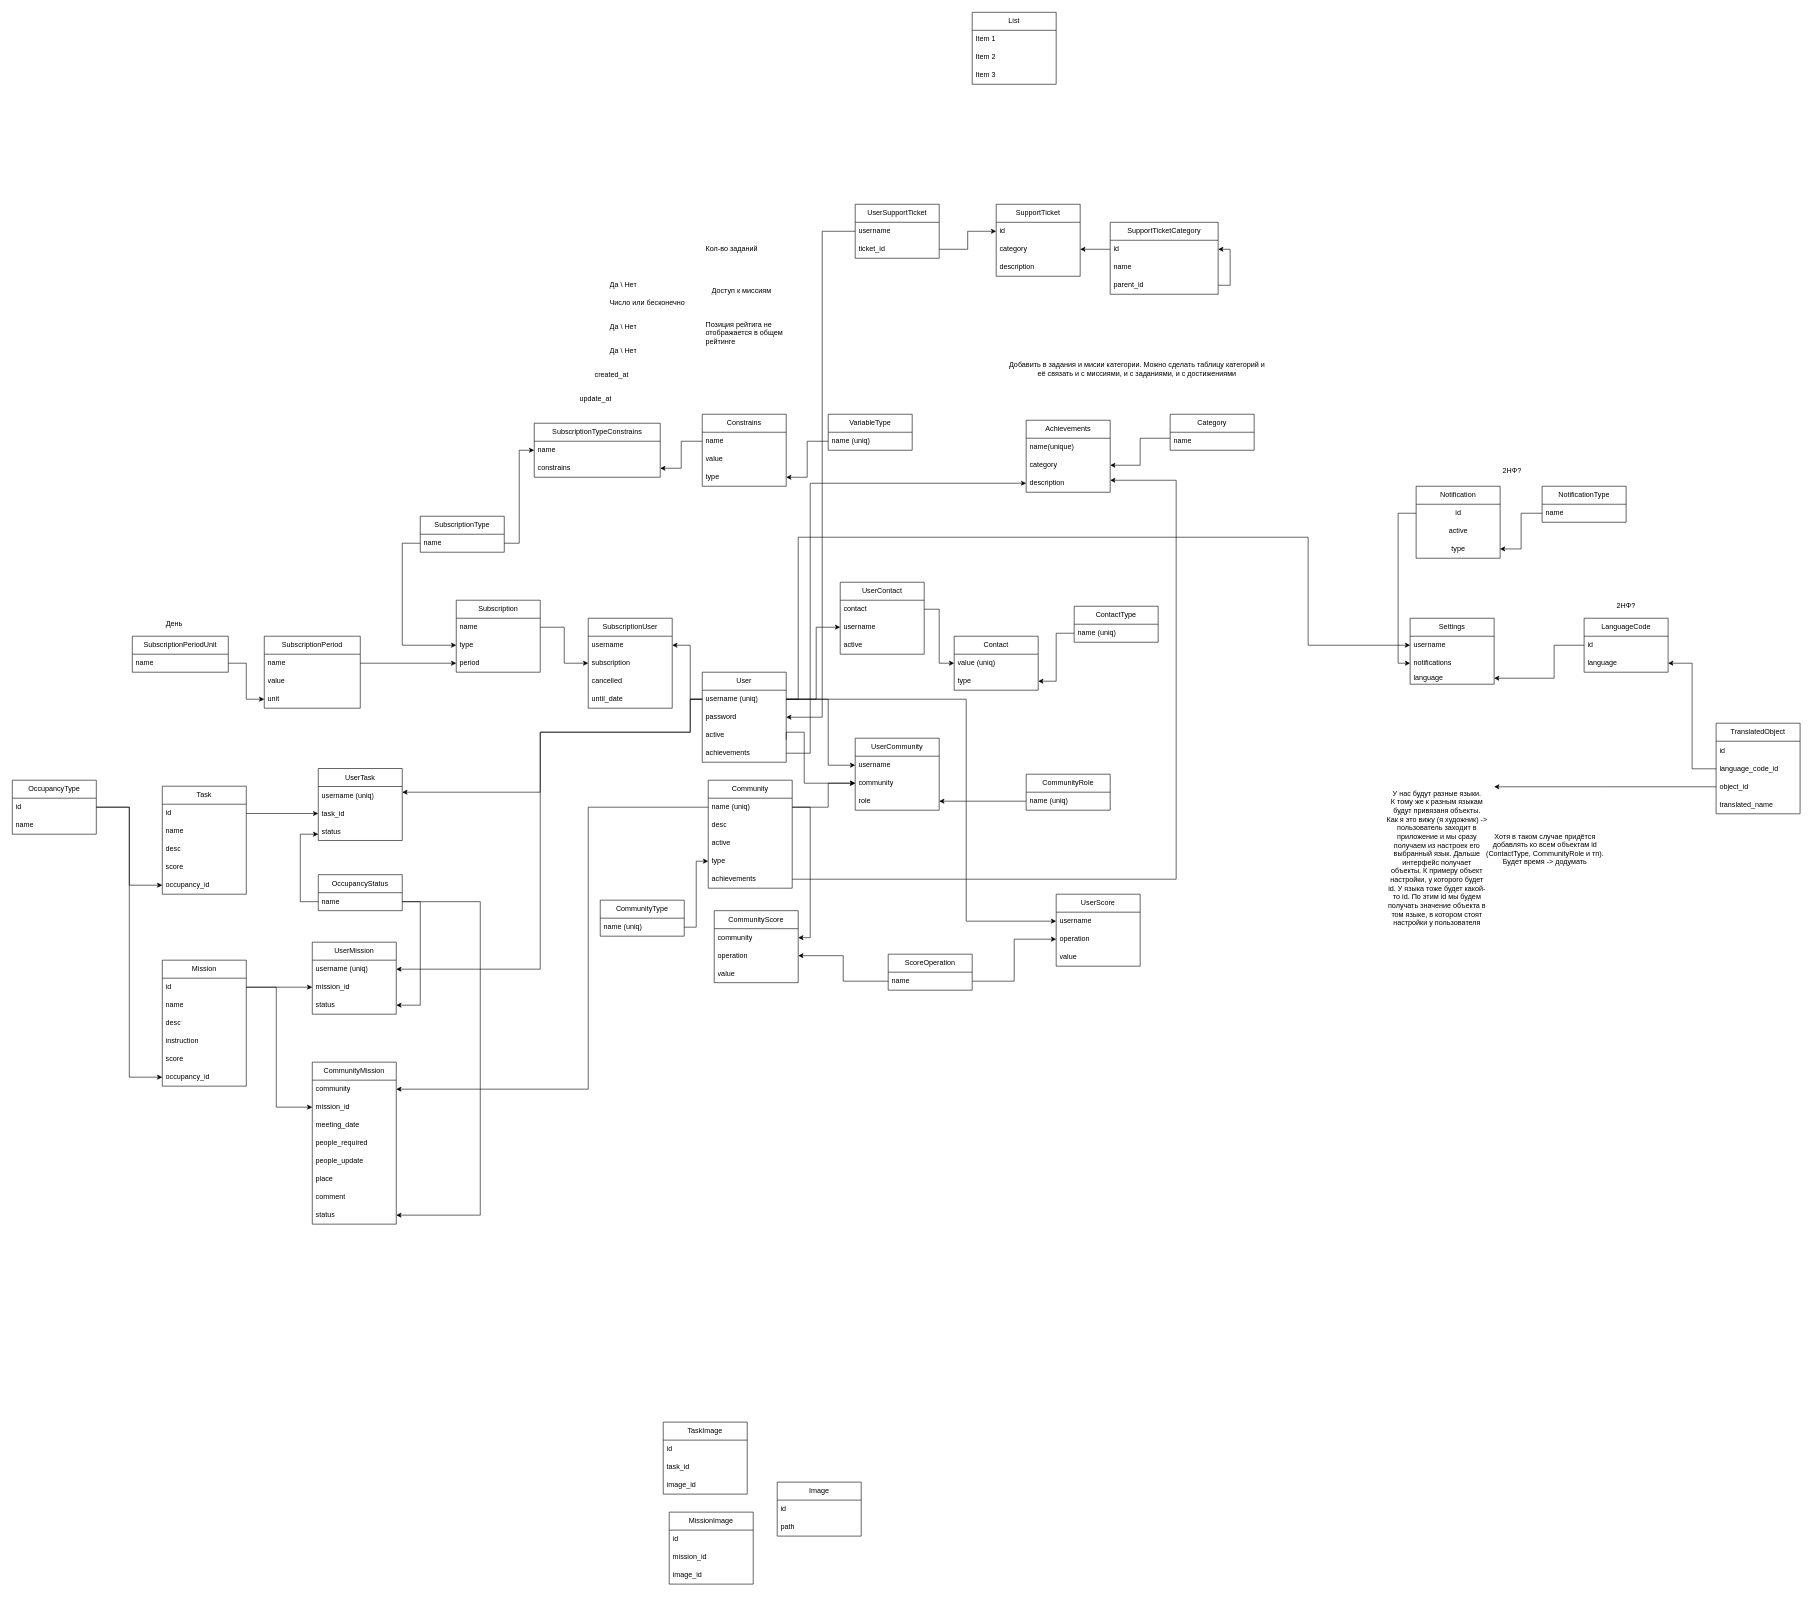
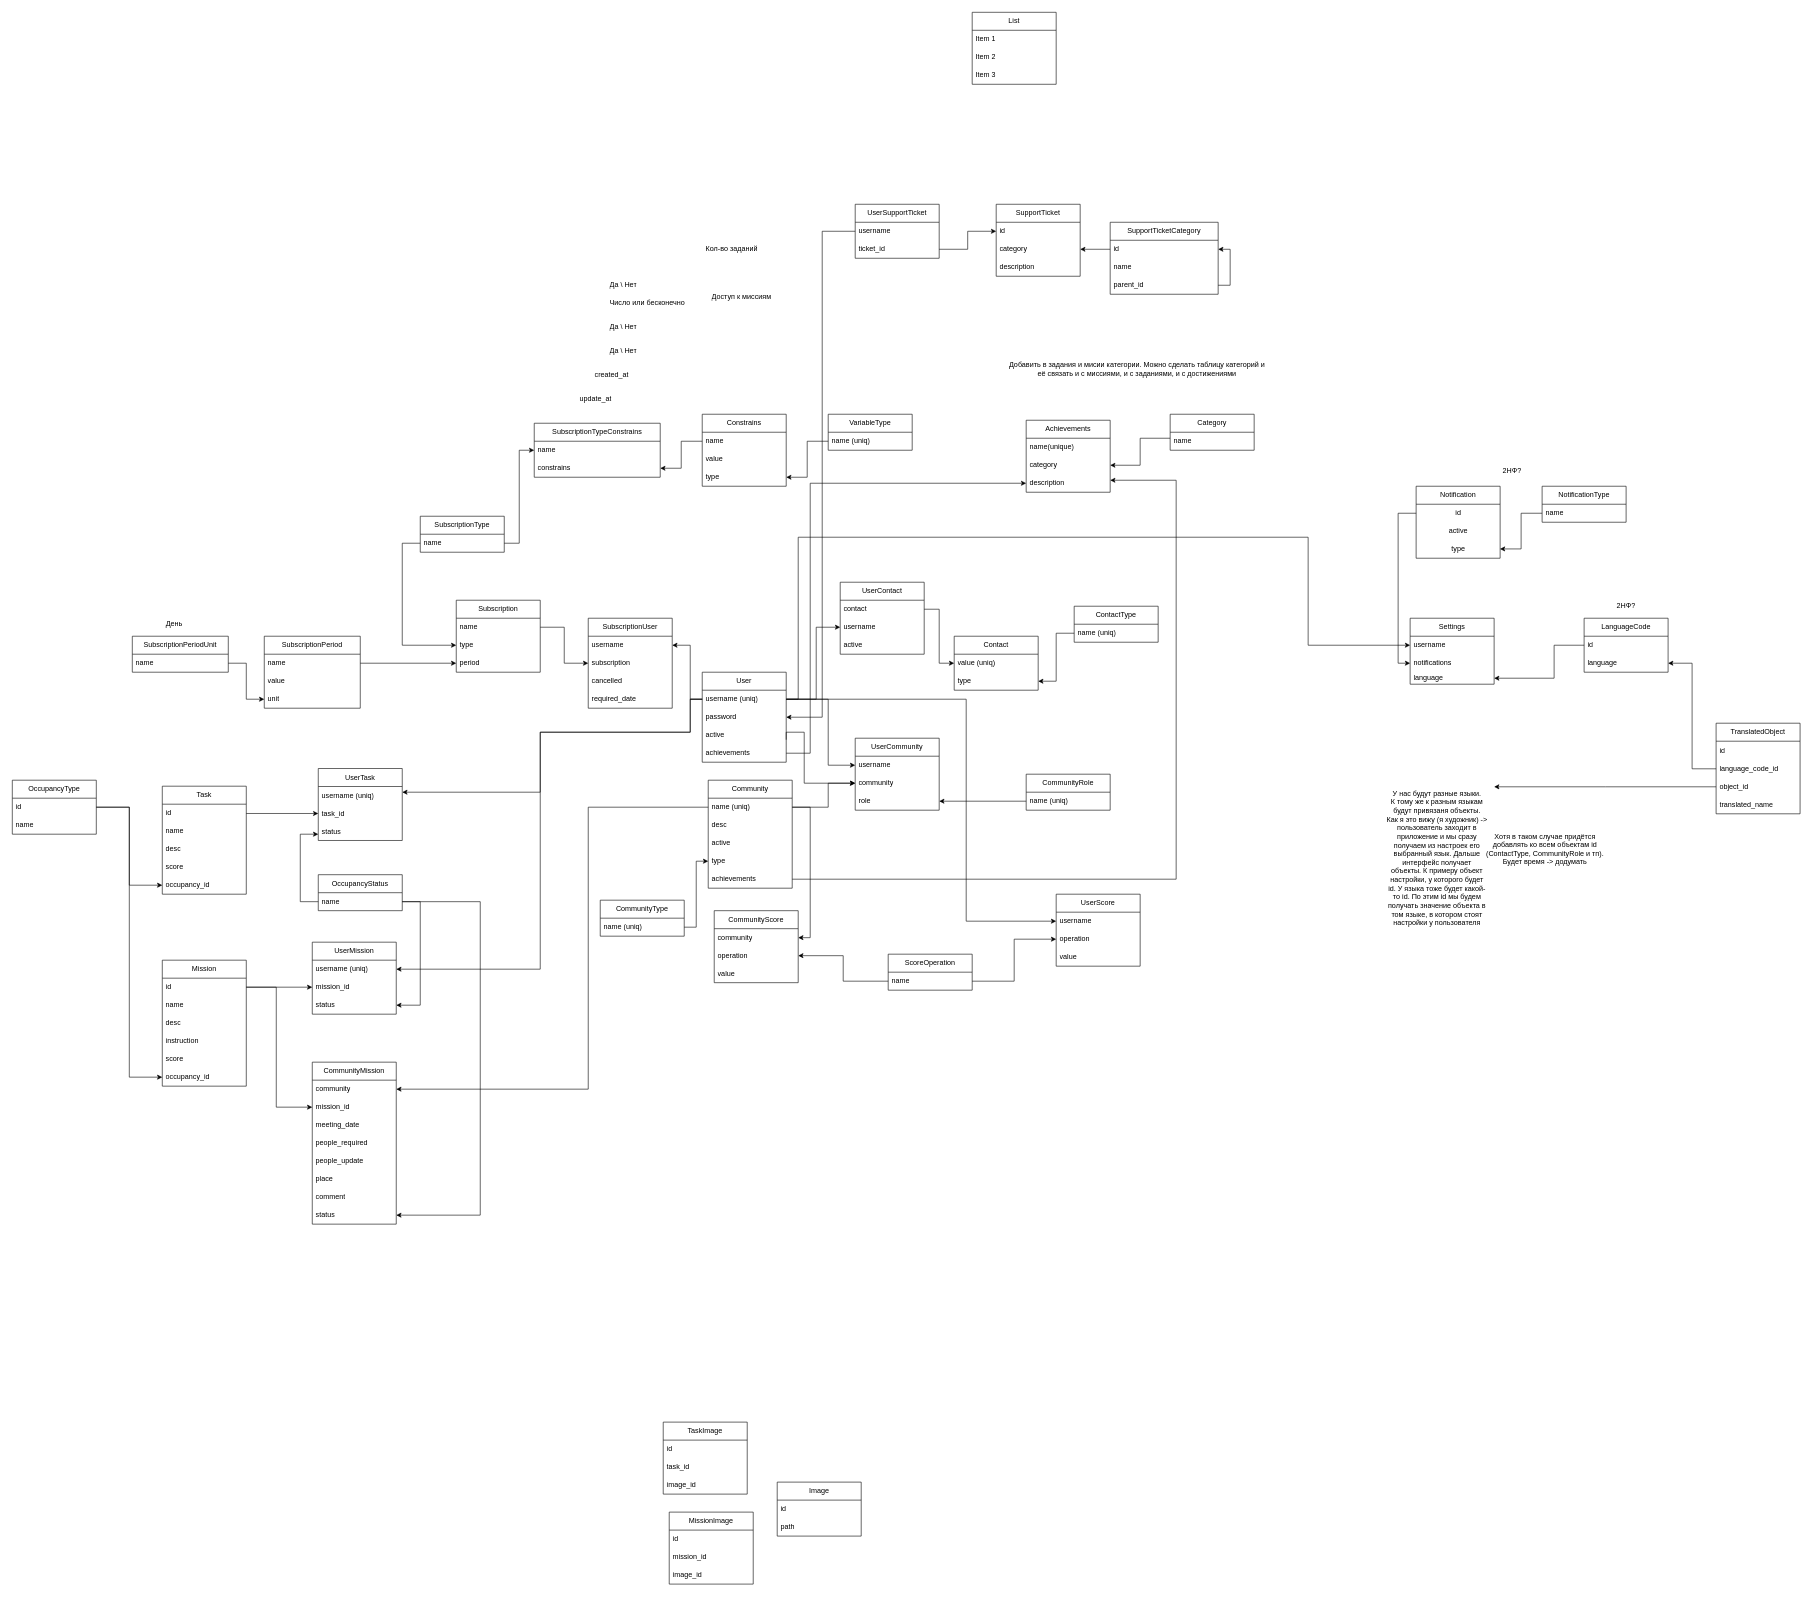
node "Доступ к миссиям": moved (750, 291) -> (750, 297)
node "Позиция рейтига не отображается в общем рейтинге": removed
node "until_date": label "until_date" -> "required_date"
